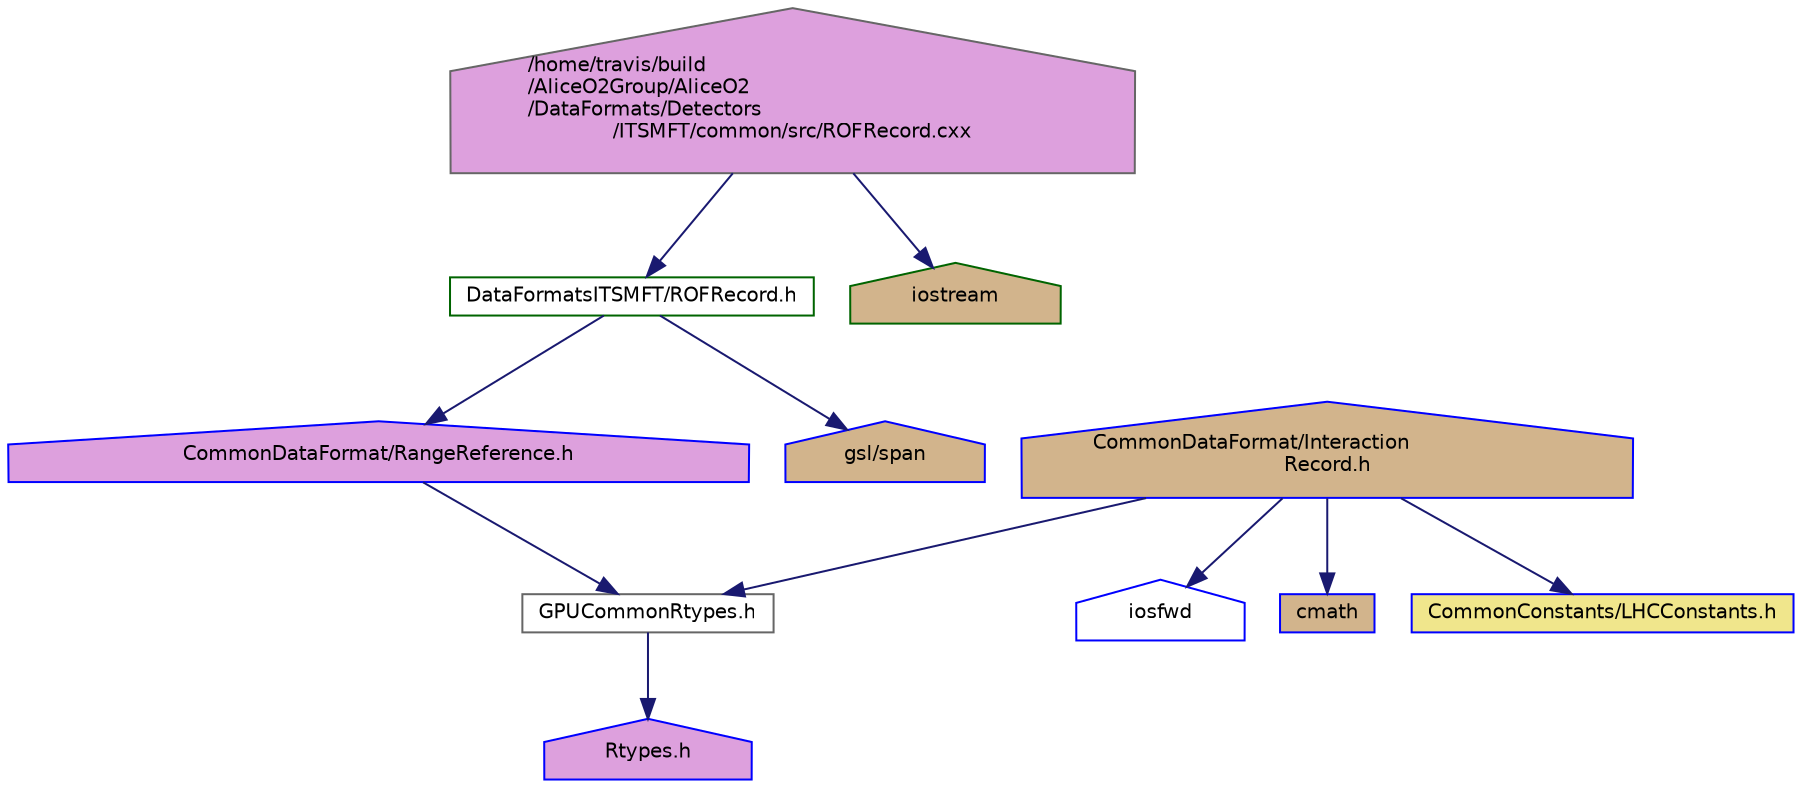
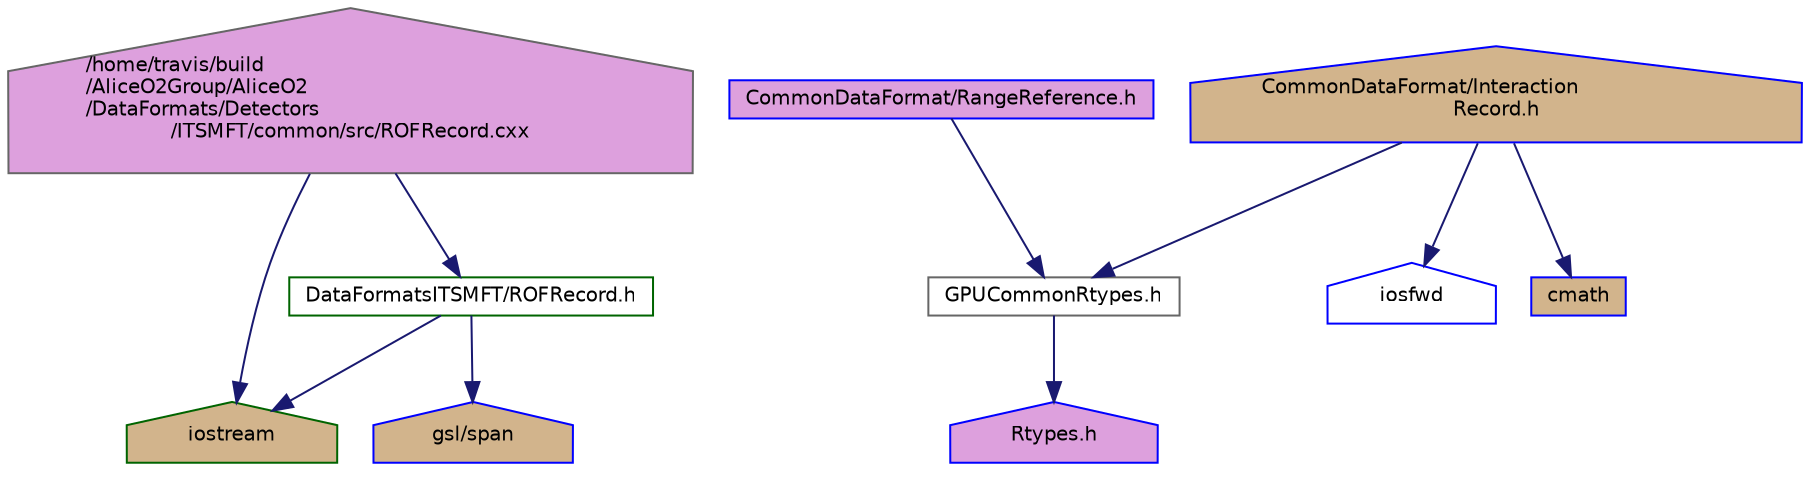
edge "DataFormatsITSMFT/ROFRecord.h" -> "CommonDataFormat/RangeReference.h": now "DataFormatsITSMFT/ROFRecord.h" -> "iostream"
node "CommonDataFormat/RangeReference.h": shape house -> box
node "CommonConstants/LHCConstants.h": removed
